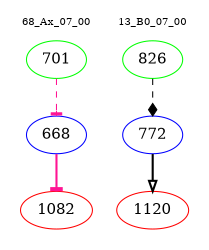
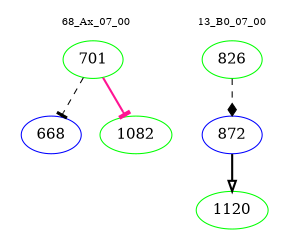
edge "701" -> "668": color deeppink -> black
node "772": label "772" -> "872"
edge "668" -> "1082": now "701" -> "1082"
node "1082": color red -> green
node "1120": color red -> green
